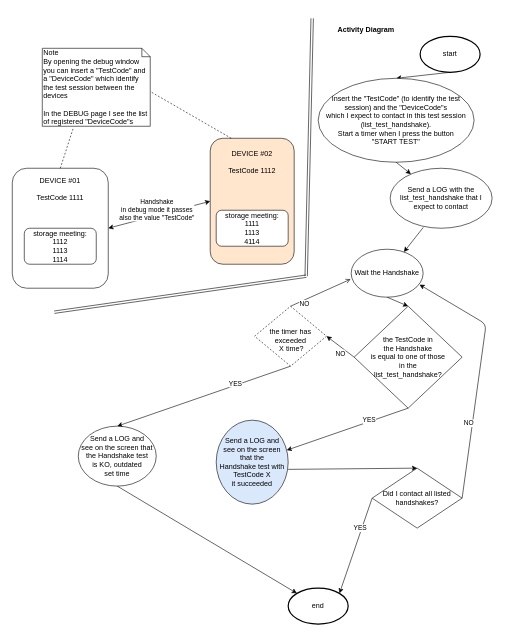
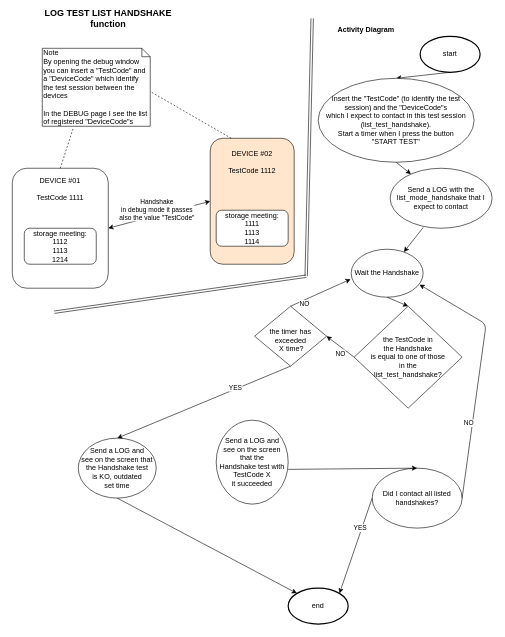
node "LOG TEST LIST HANDSHAKE function": added
node "Send a LOG with the list_test_handshake that I expect to contact": label "Send a LOG with the list_test_handshake that I expect to contact" -> "Send a LOG with the list_mode_handshake that I expect to contact"
node "storage meeting: 1111 1113 4114": label "storage meeting: 1111 1113 4114" -> "storage meeting: 1111 1113 1114"
node "storage meeting: 1112 1113 1114": label "storage meeting: 1112 1113 1114" -> "storage meeting: 1112 1113 1214"
edge "the timer has exceeded X time?" -> "Wait the Handshake": arrowhead open -> classic
node "the timer has exceeded X time?": style dashed -> solid
edge "the TestCode in the Handshake is equal to one of those in the list_test_handshake?" -> "Send a LOG and see on the screen that the Handshake test with TestCode X it succeeded": removed, label "YES"
node "Send a LOG and see on the screen that the Handshake test is KO, outdated set time": moved (117, 456) -> (117, 468)
node "Send a LOG and see on the screen that the Handshake test with TestCode X it succeeded": fillcolor #dae8fc -> #ffffff
node "Did I contact all listed handshakes?": shape diamond -> ellipse
